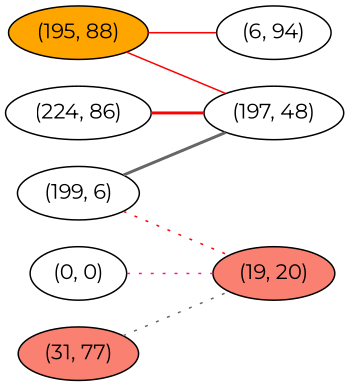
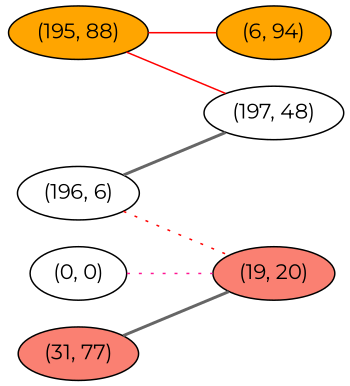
node "(6, 94)": fillcolor white -> orange
node "(224, 86)": removed
node "(199, 6)": label "(199, 6)" -> "(196, 6)"
edge "(19, 20)" -- "(31, 77)": style dotted -> bold
